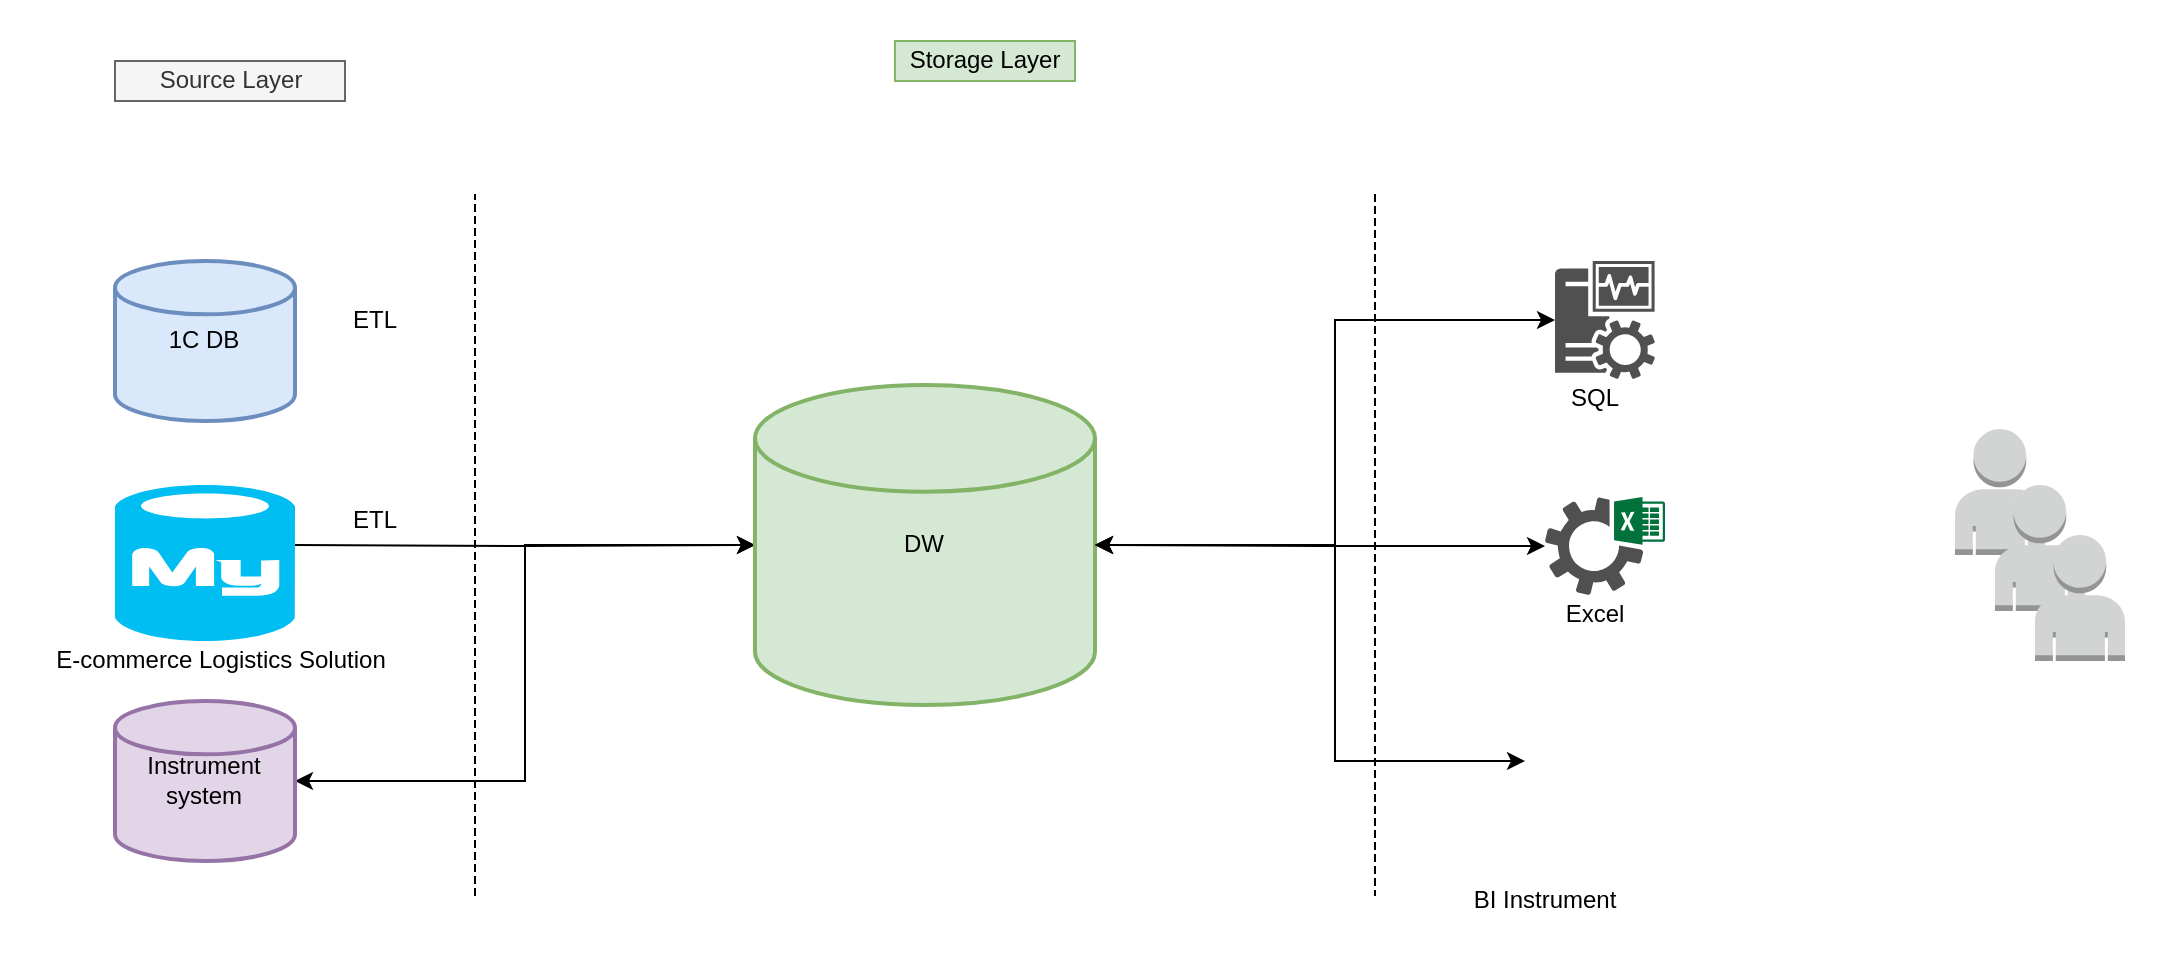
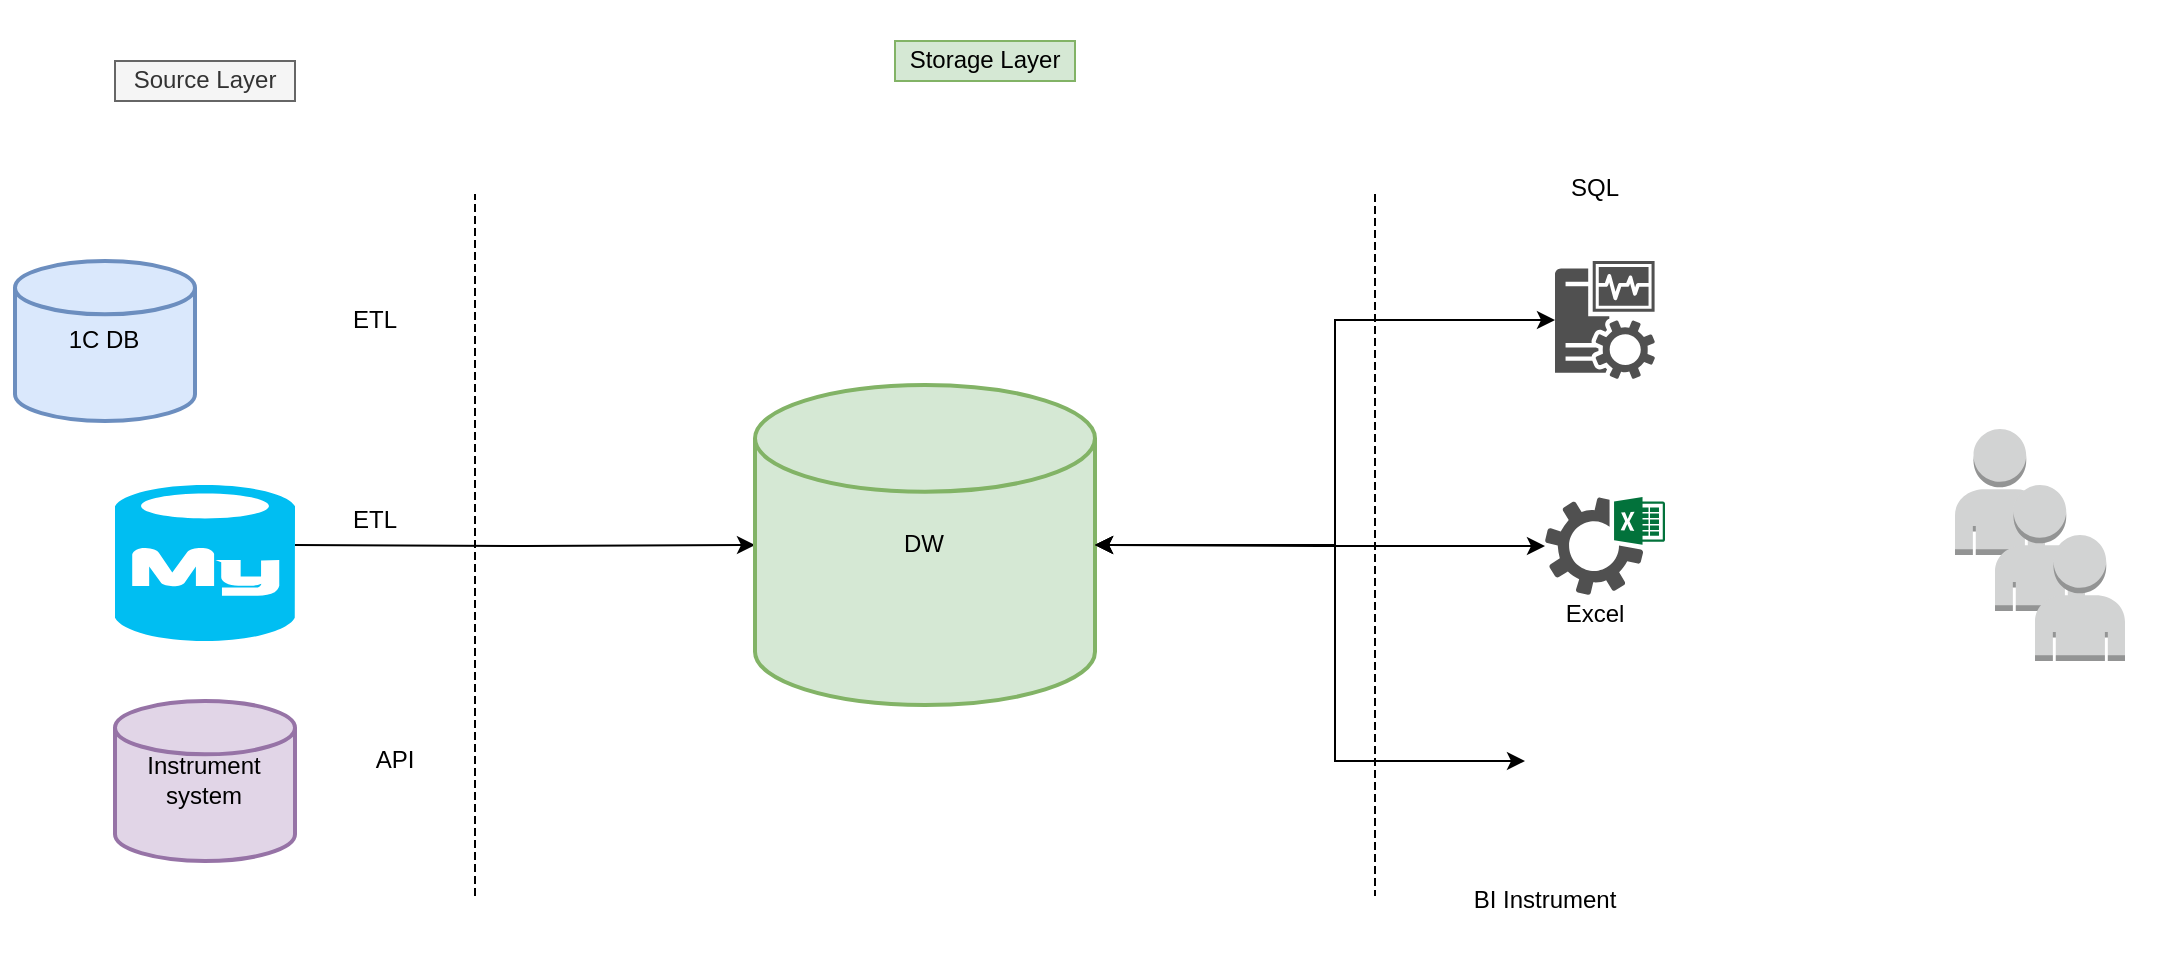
node "Source Layer": size 230x40 -> 180x40
node "1C DB": moved (205, 341) -> (105, 341)
node "SQL": moved (1595, 399) -> (1595, 189)
node "E-commerce Logistics Solution": removed
node "API": added
edge "DW" -- "Instrument system": removed
